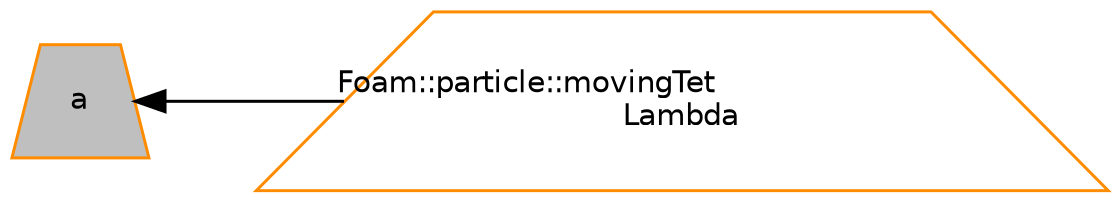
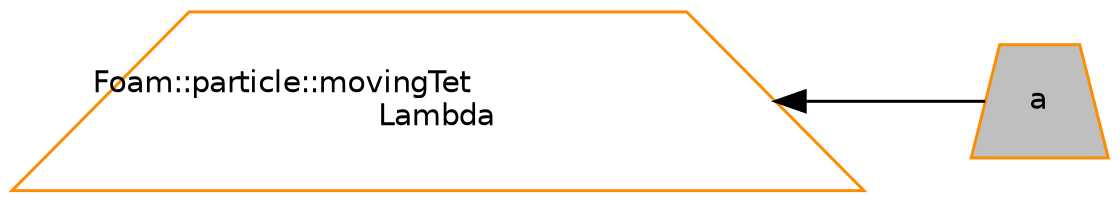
edge "Foam::particle::movingTet Lambda" -> "a": reversed
